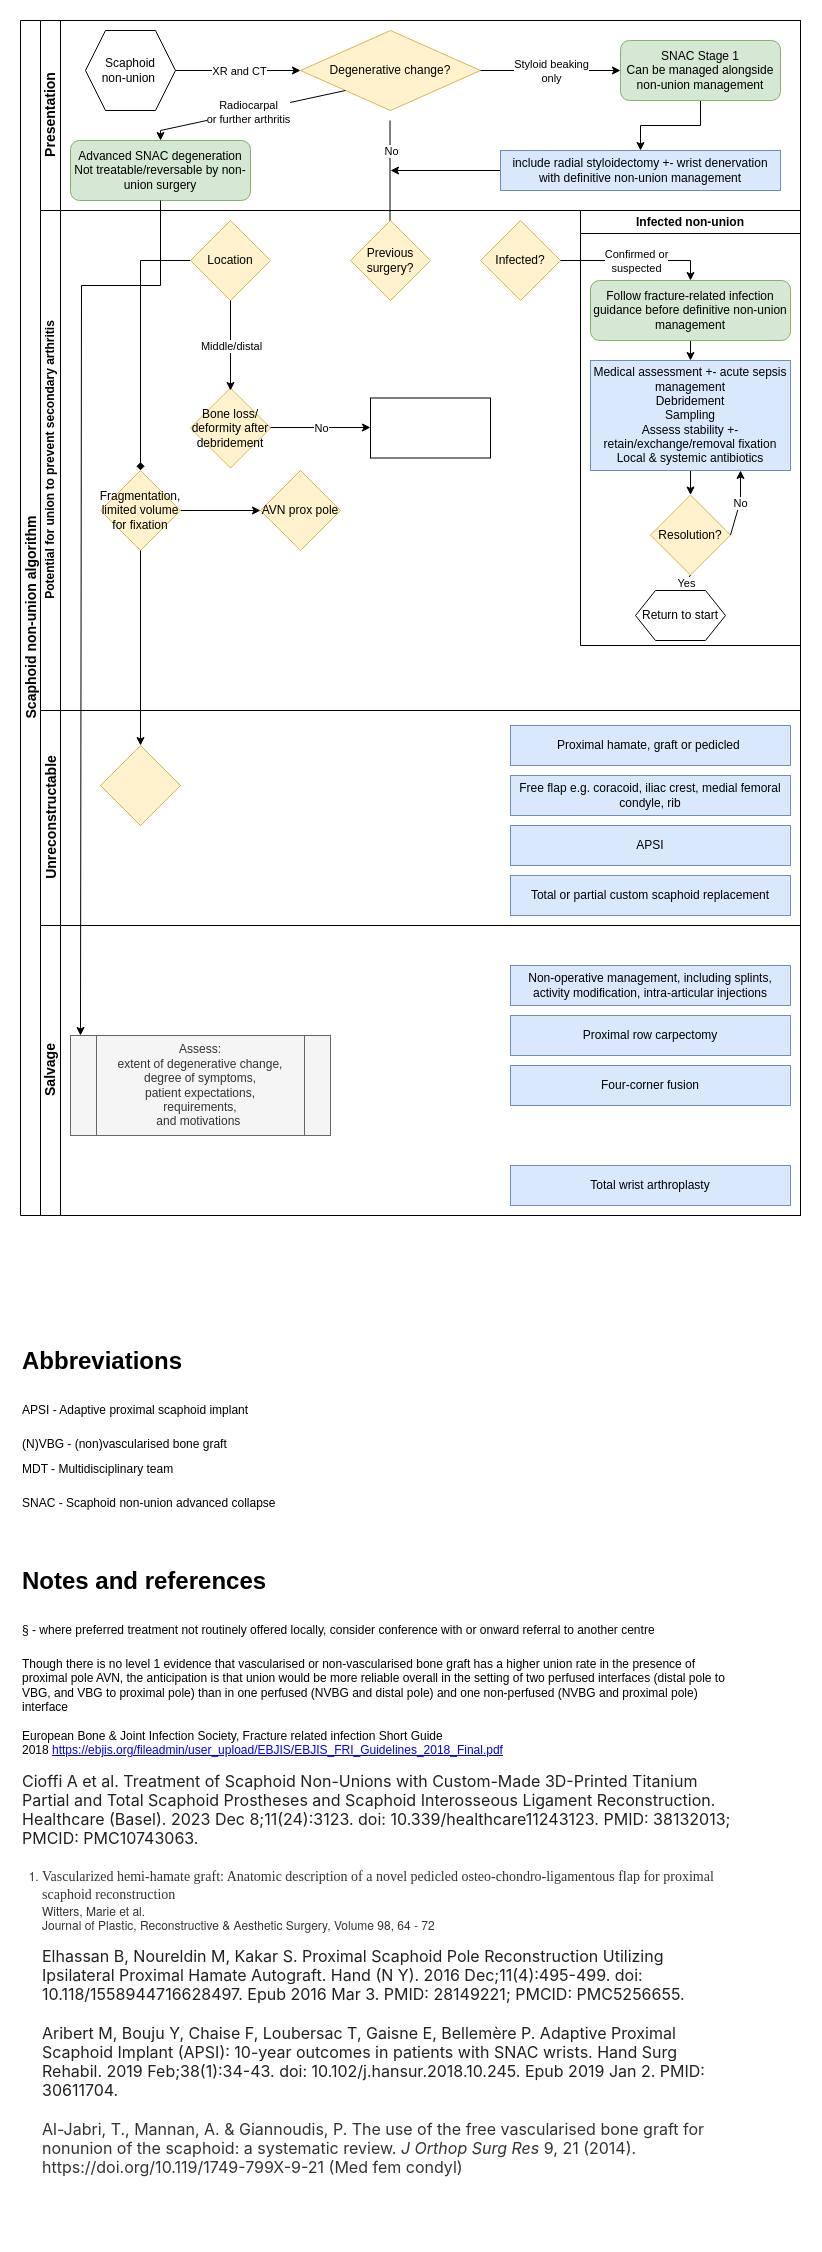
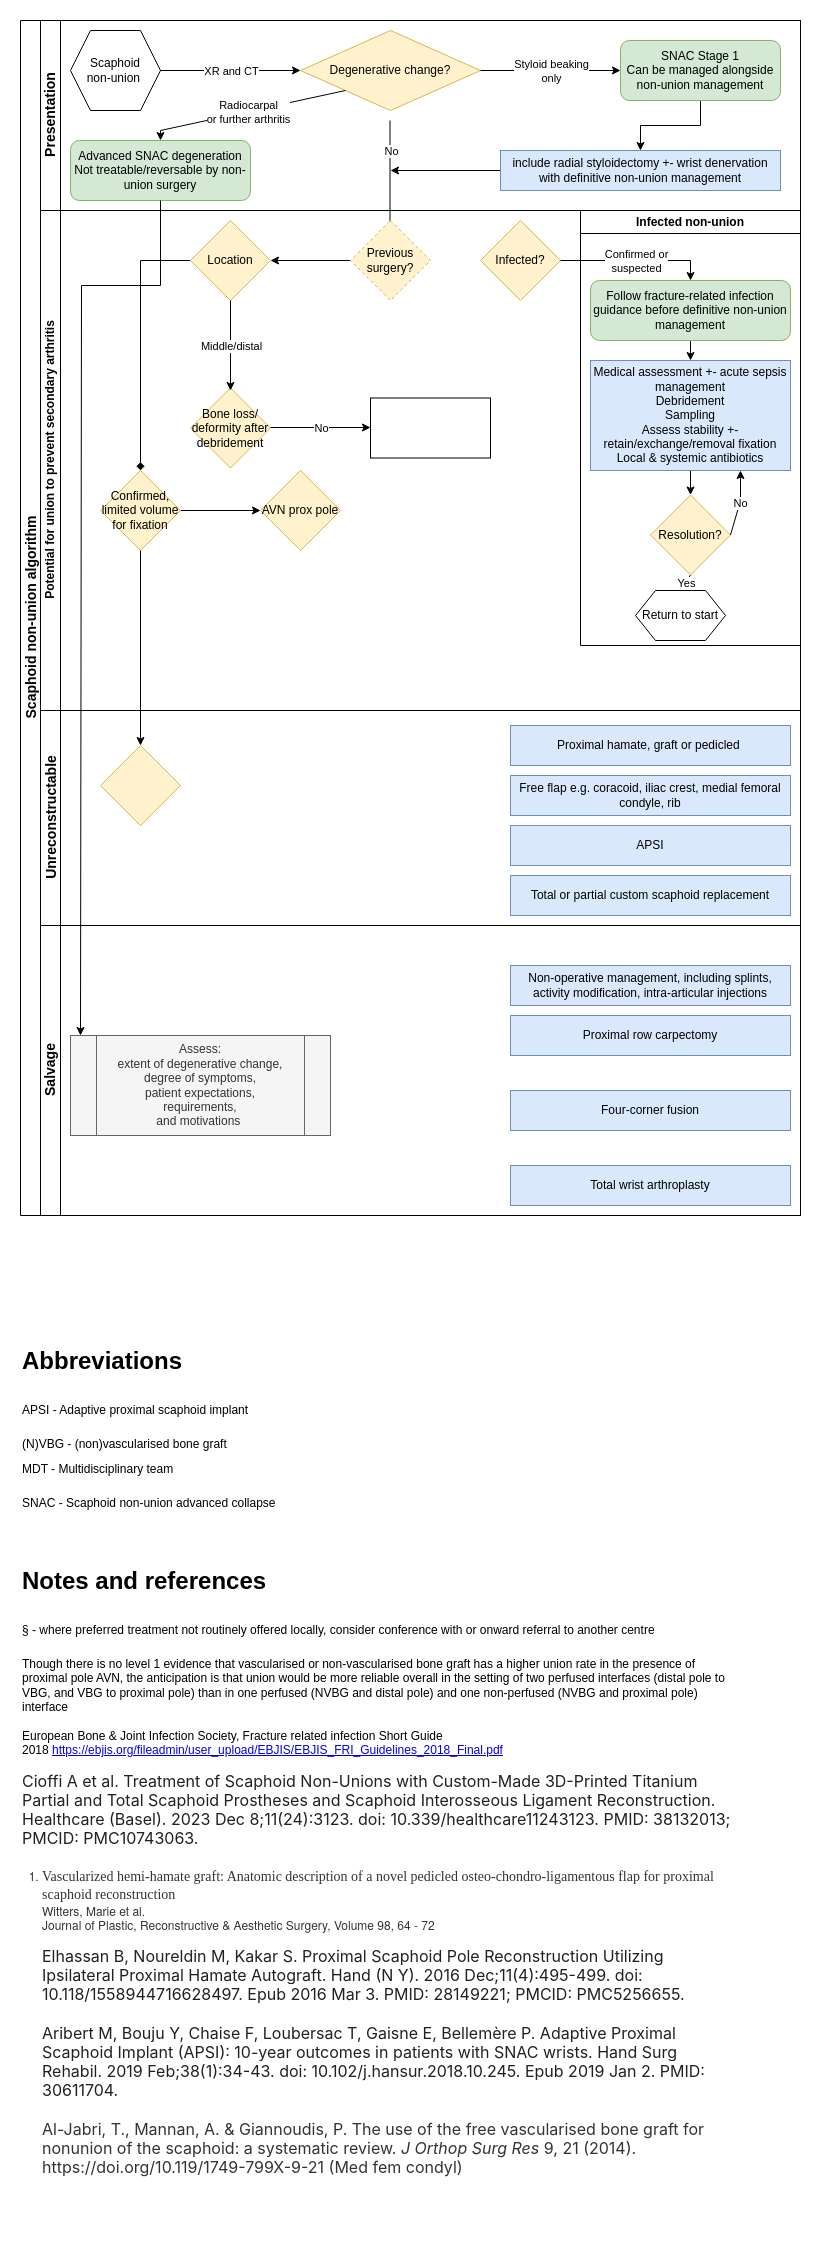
node "Scaphoid non-union": moved (131, 71) -> (116, 71)
edge "Previous surgery?" -> "Location": added
node "Previous surgery?": style solid -> dashed
node "Fragmentation, limited volume for fixation": label "Fragmentation, limited volume for fixation" -> "Confirmed, limited volume for fixation"
node "Four-corner fusion": moved (651, 1086) -> (651, 1111)
